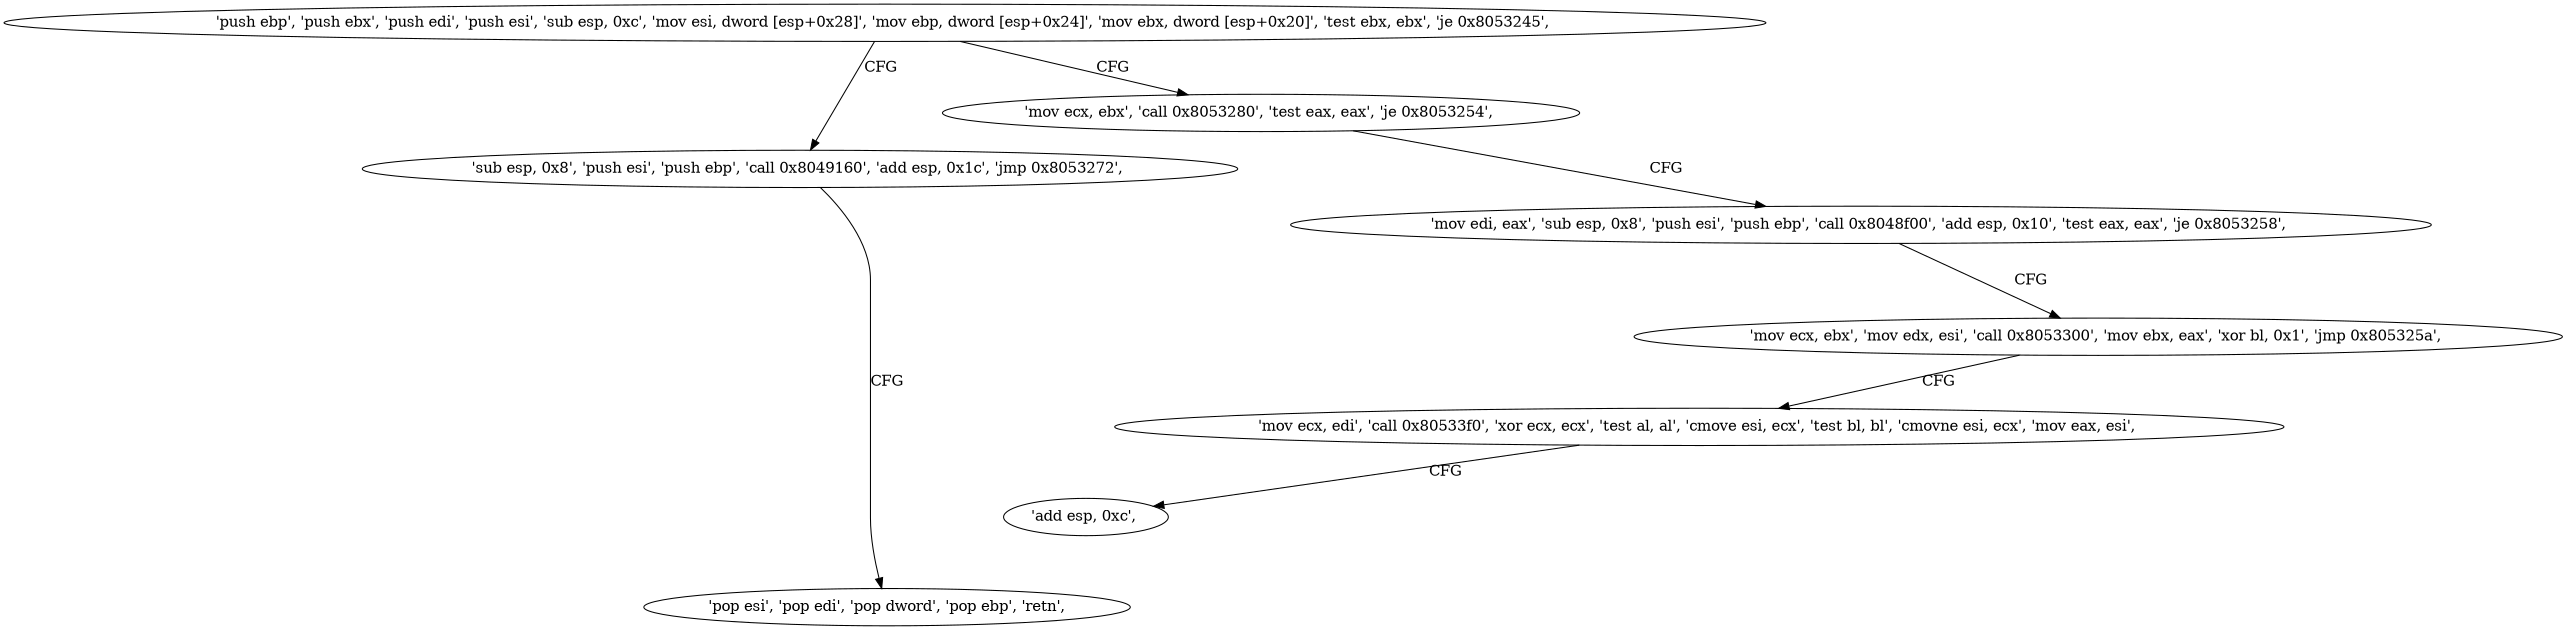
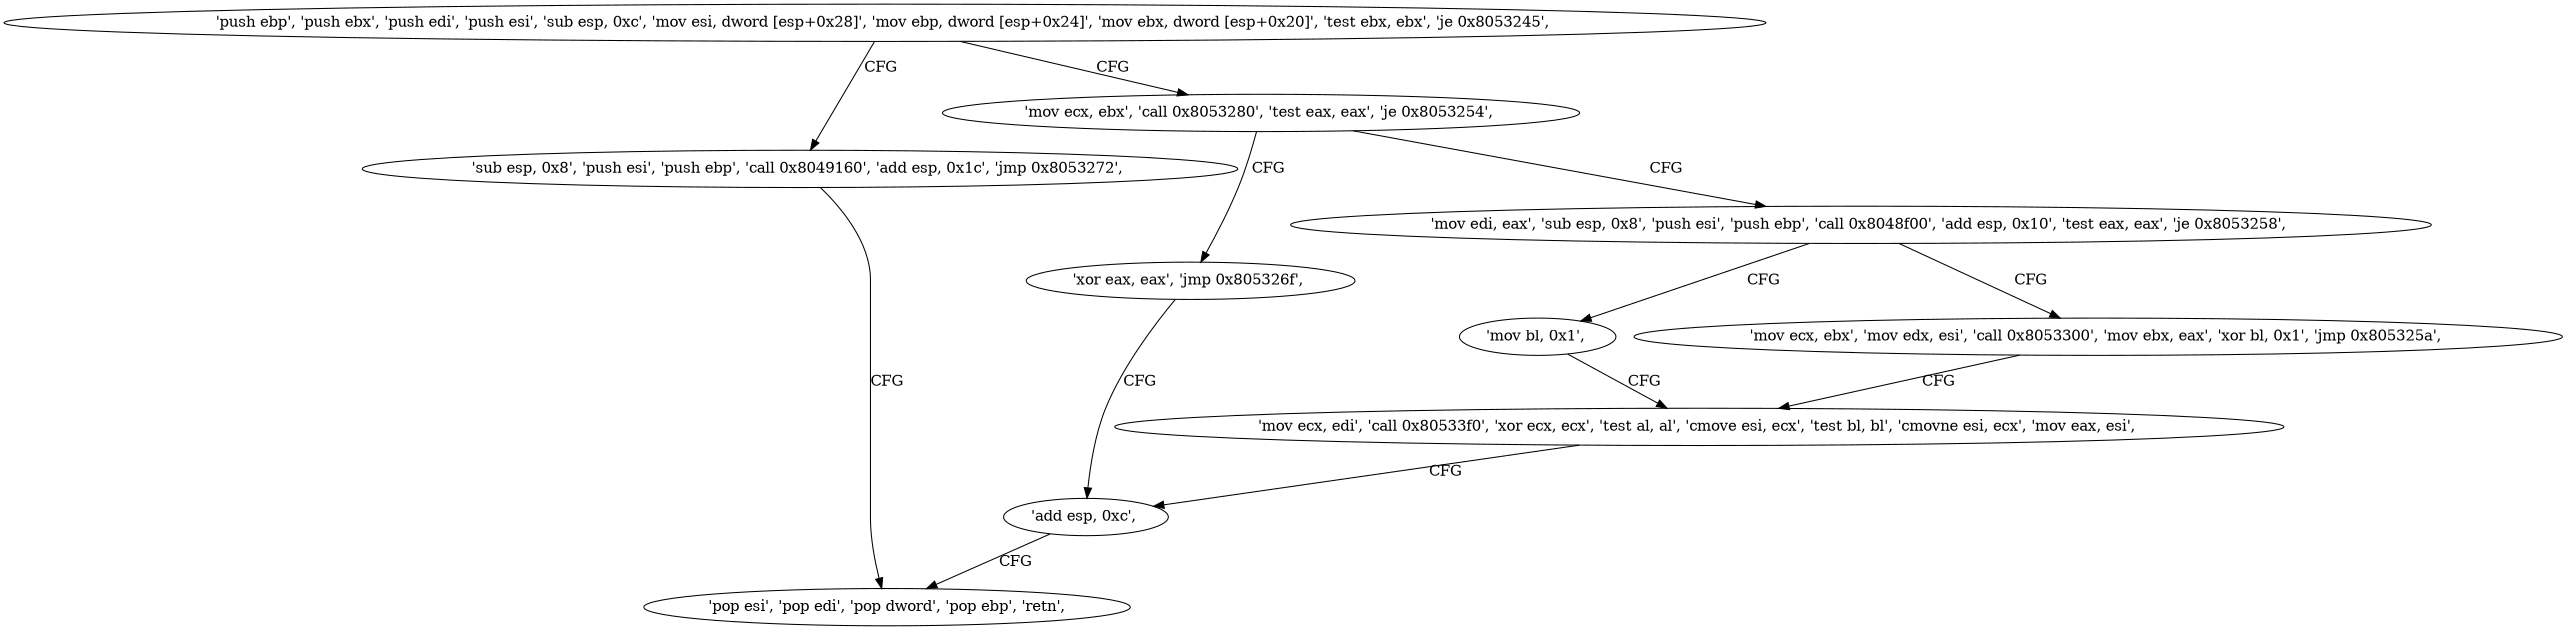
node "'xor eax, eax', 'jmp 0x805326f',": added
node "'mov bl, 0x1',": added
edge "'add esp, 0xc'," -> "'pop esi', 'pop edi', 'pop dword', 'pop ebp', 'retn',": added, label "CFG"
